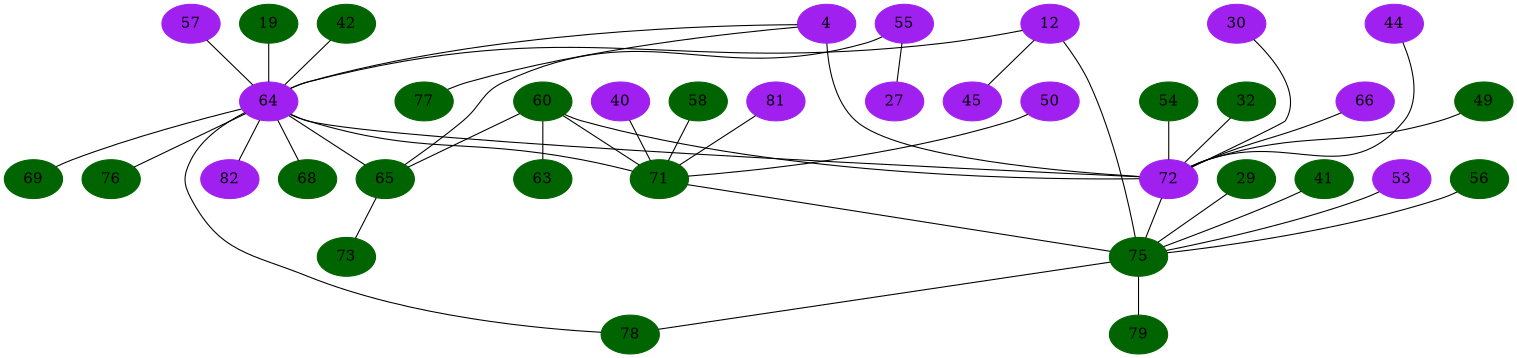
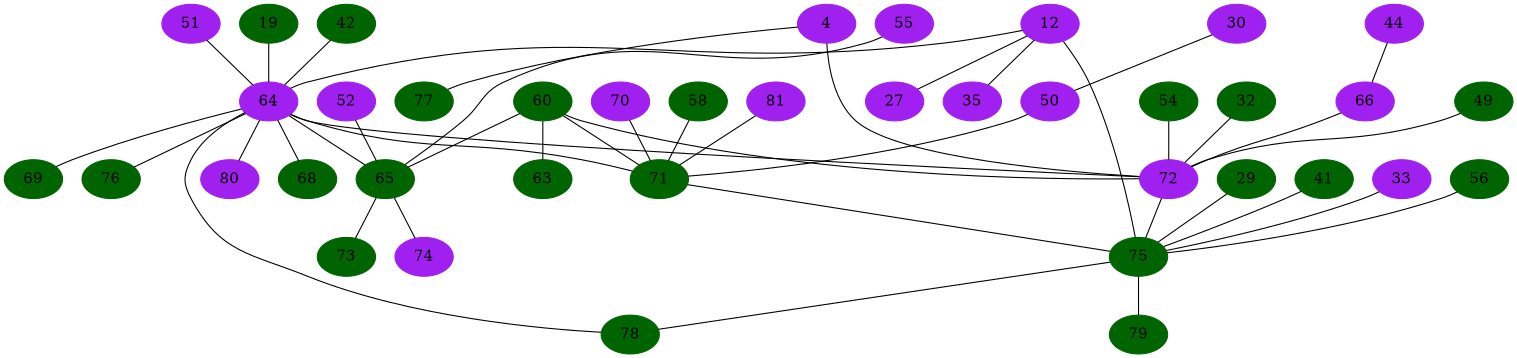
node "57": label "57" -> "51"
edge "4" -- "64": removed
edge "55" -- "27": now "12" -- "27"
node "52": added
node "40": label "40" -> "70"
node "45": label "45" -> "35"
edge "30" -- "72": now "30" -- "50"
edge "44" -- "72": now "44" -- "66"
node "82": label "82" -> "80"
node "53": label "53" -> "33"
node "74": added
